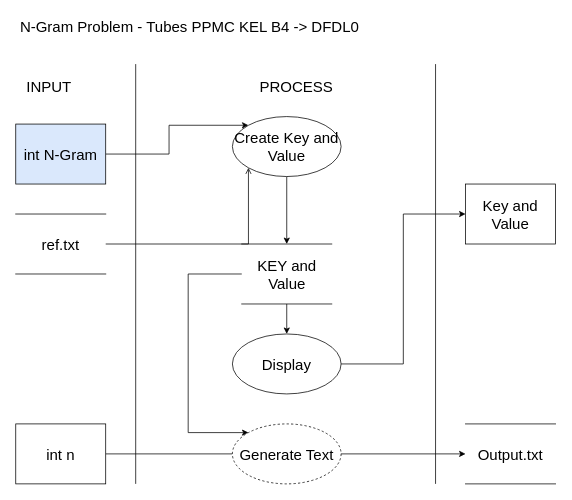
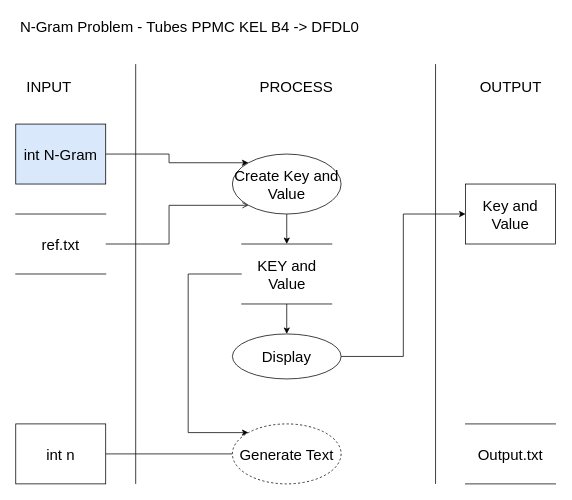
node "OUTPUT": added
node "Create Key and Value": moved (287, 147) -> (287, 184)
node "Display": size 109x60 -> 109x45
edge "Generate Text" -> "Output.txt": removed
